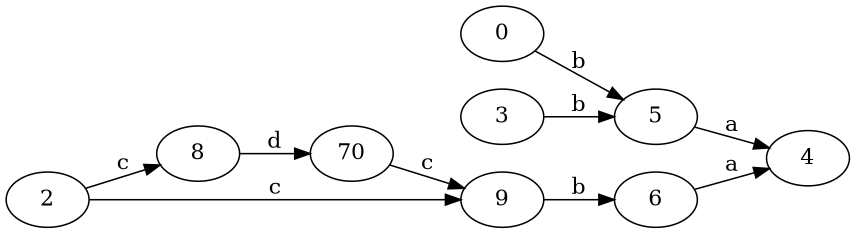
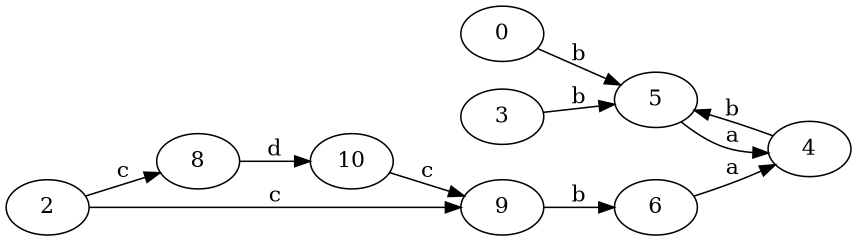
edge "4" -> "5": added, label "b"
node "70": label "70" -> "10"
